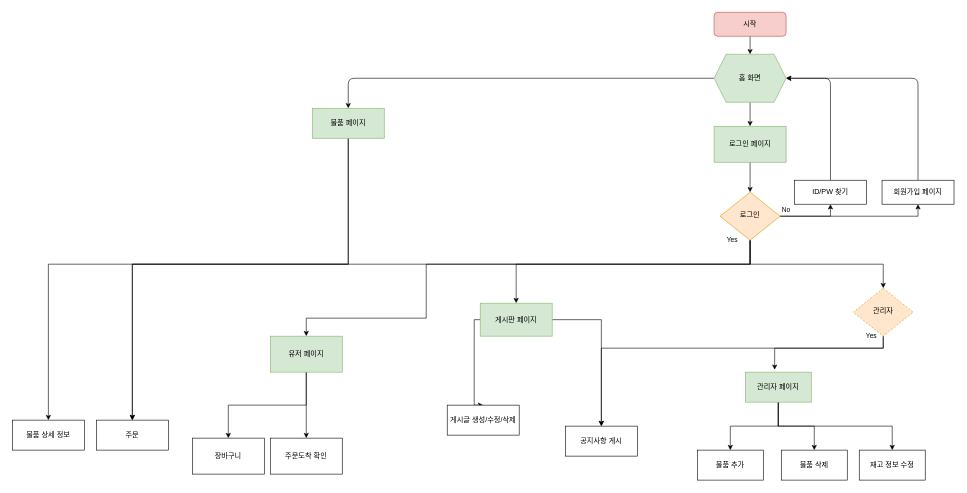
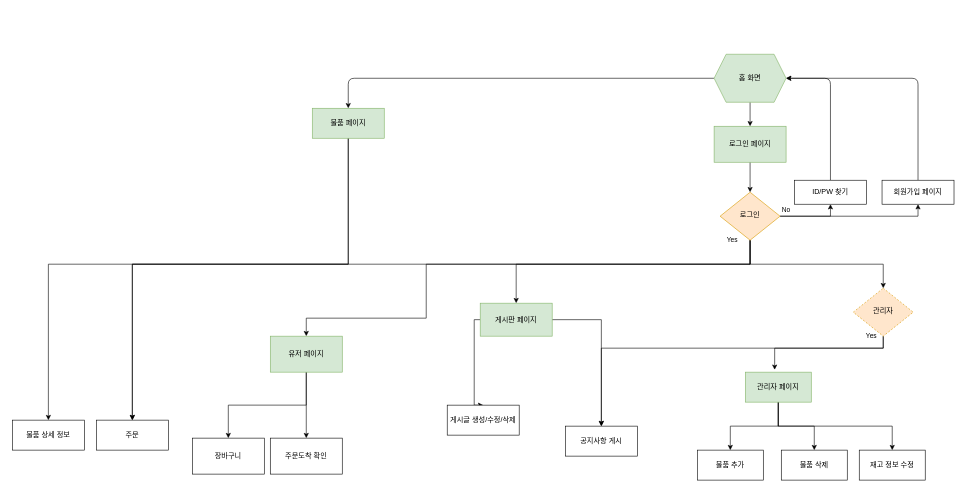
node "시작": removed
edge "시작" -> "홈 화면": removed
